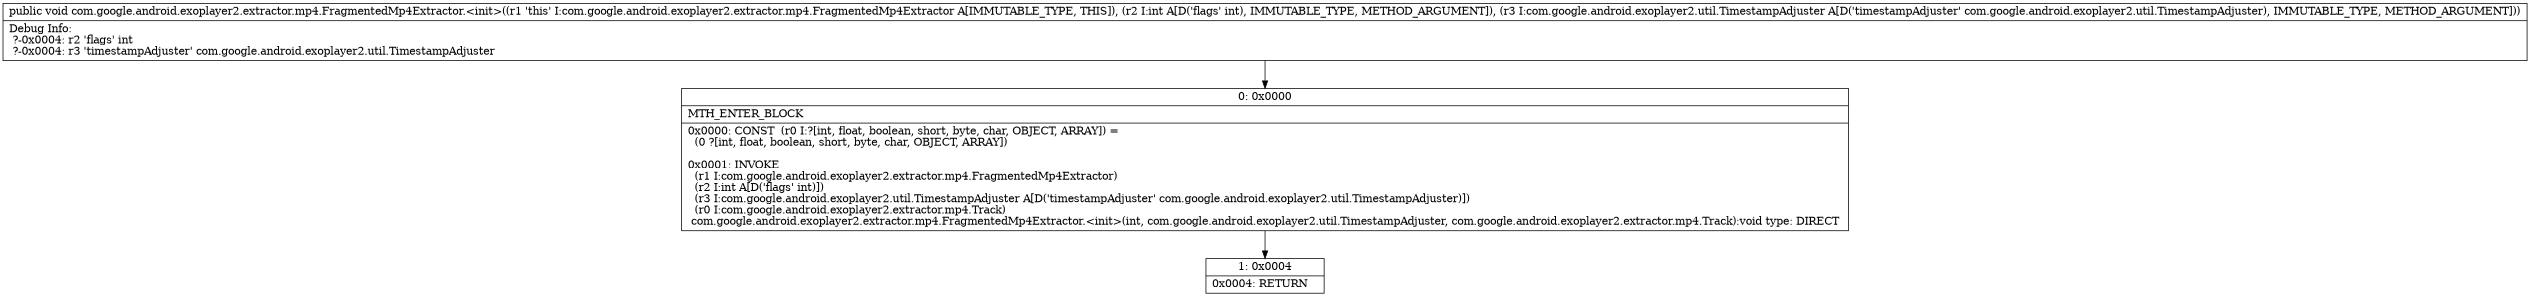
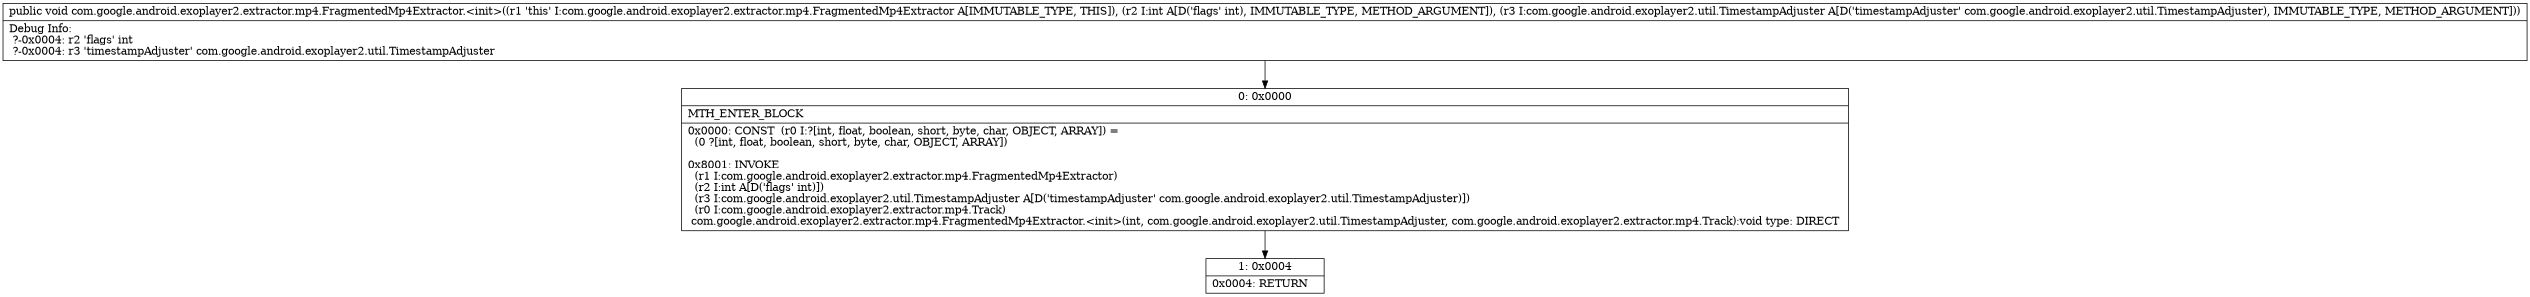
node "0: 0x0000": text "0x0001: INVOKE" -> "0x8001: INVOKE"
